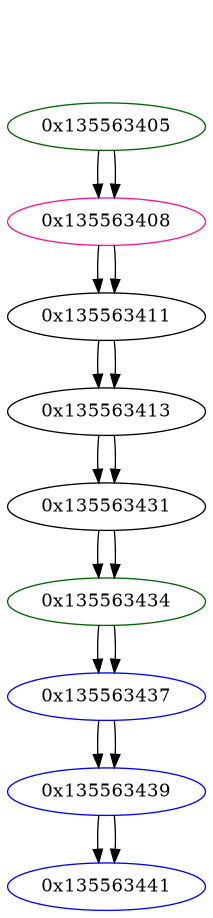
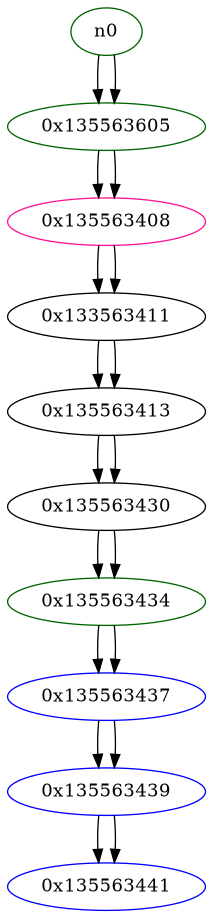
node "n0": added
node "0x135563405": label "0x135563405" -> "0x135563605"
node "0x135563411": label "0x135563411" -> "0x133563411"
node "0x135563431": label "0x135563431" -> "0x135563430"
